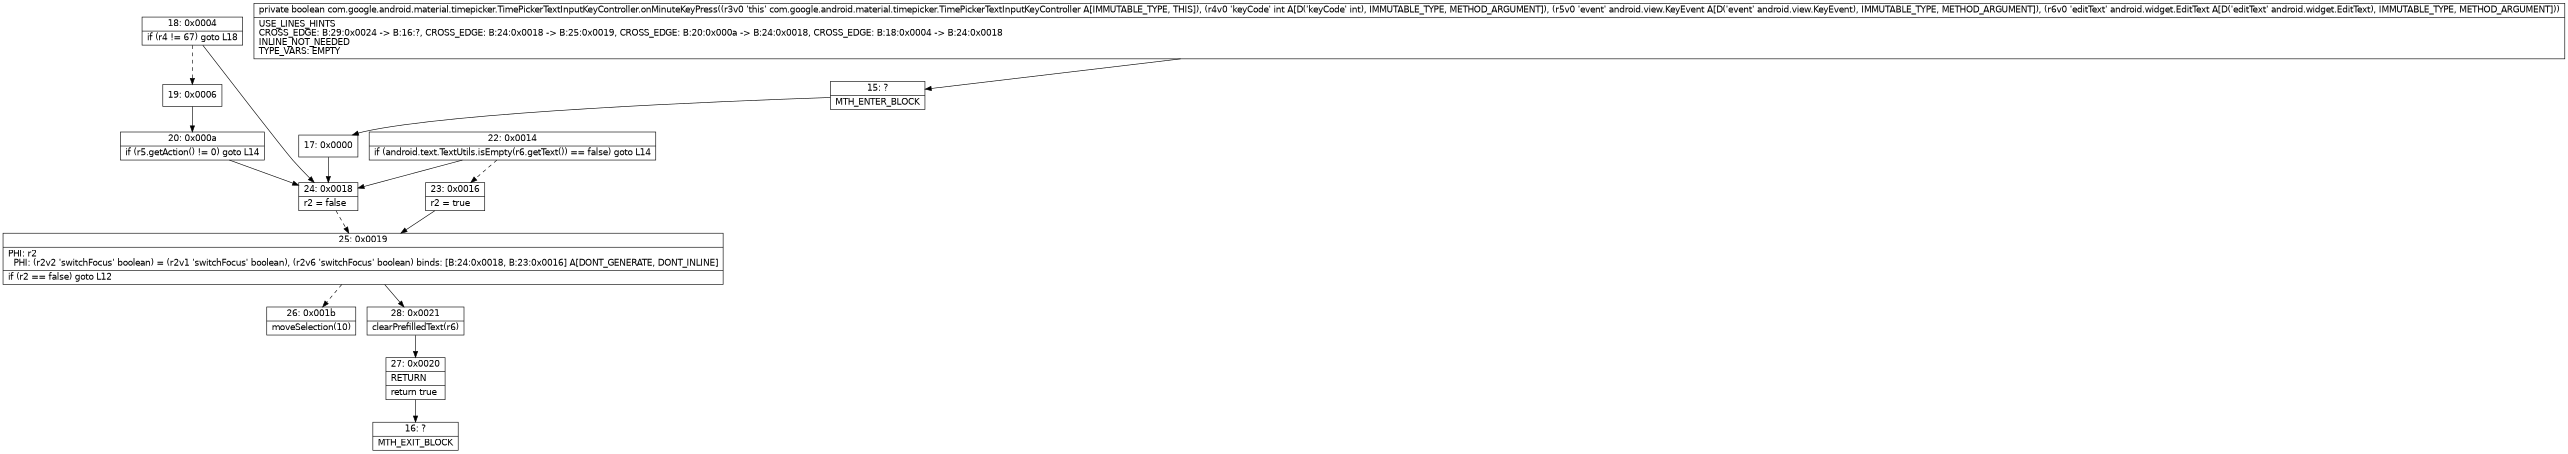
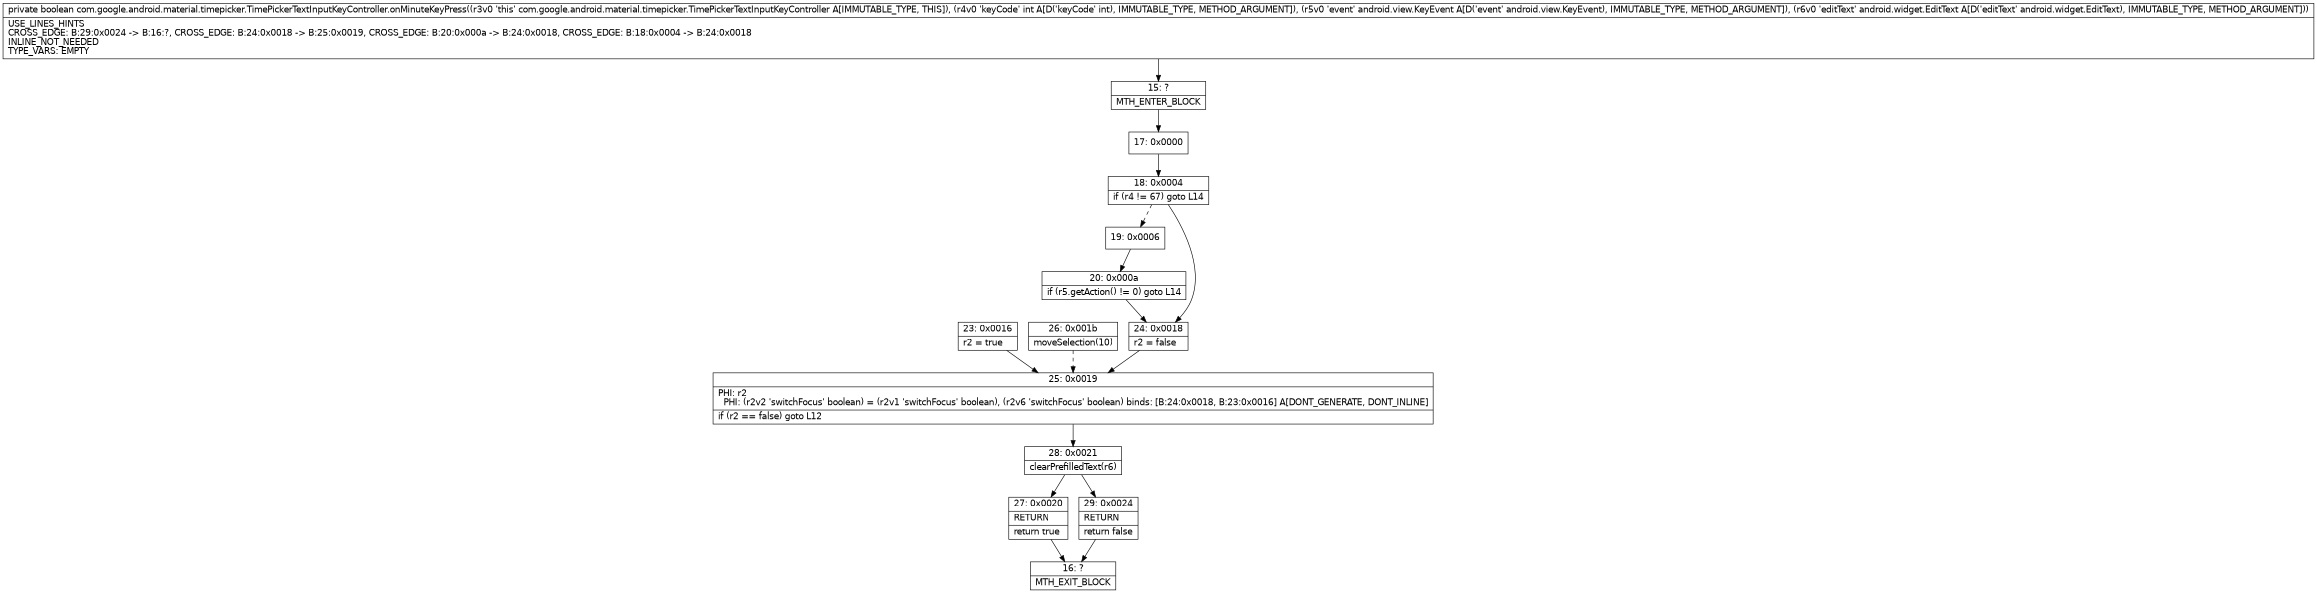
node "18: 0x0004": text "if (r4 != 67) goto L18" -> "if (r4 != 67) goto L14"
node "22: 0x0014": removed
edge "17: 0x0000" -> "24: 0x0018": now "17: 0x0000" -> "18: 0x0004"
edge "24: 0x0018" -> "25: 0x0019": style dashed -> solid
edge "25: 0x0019" -> "26: 0x001b": reversed
node "29: 0x0024": added
